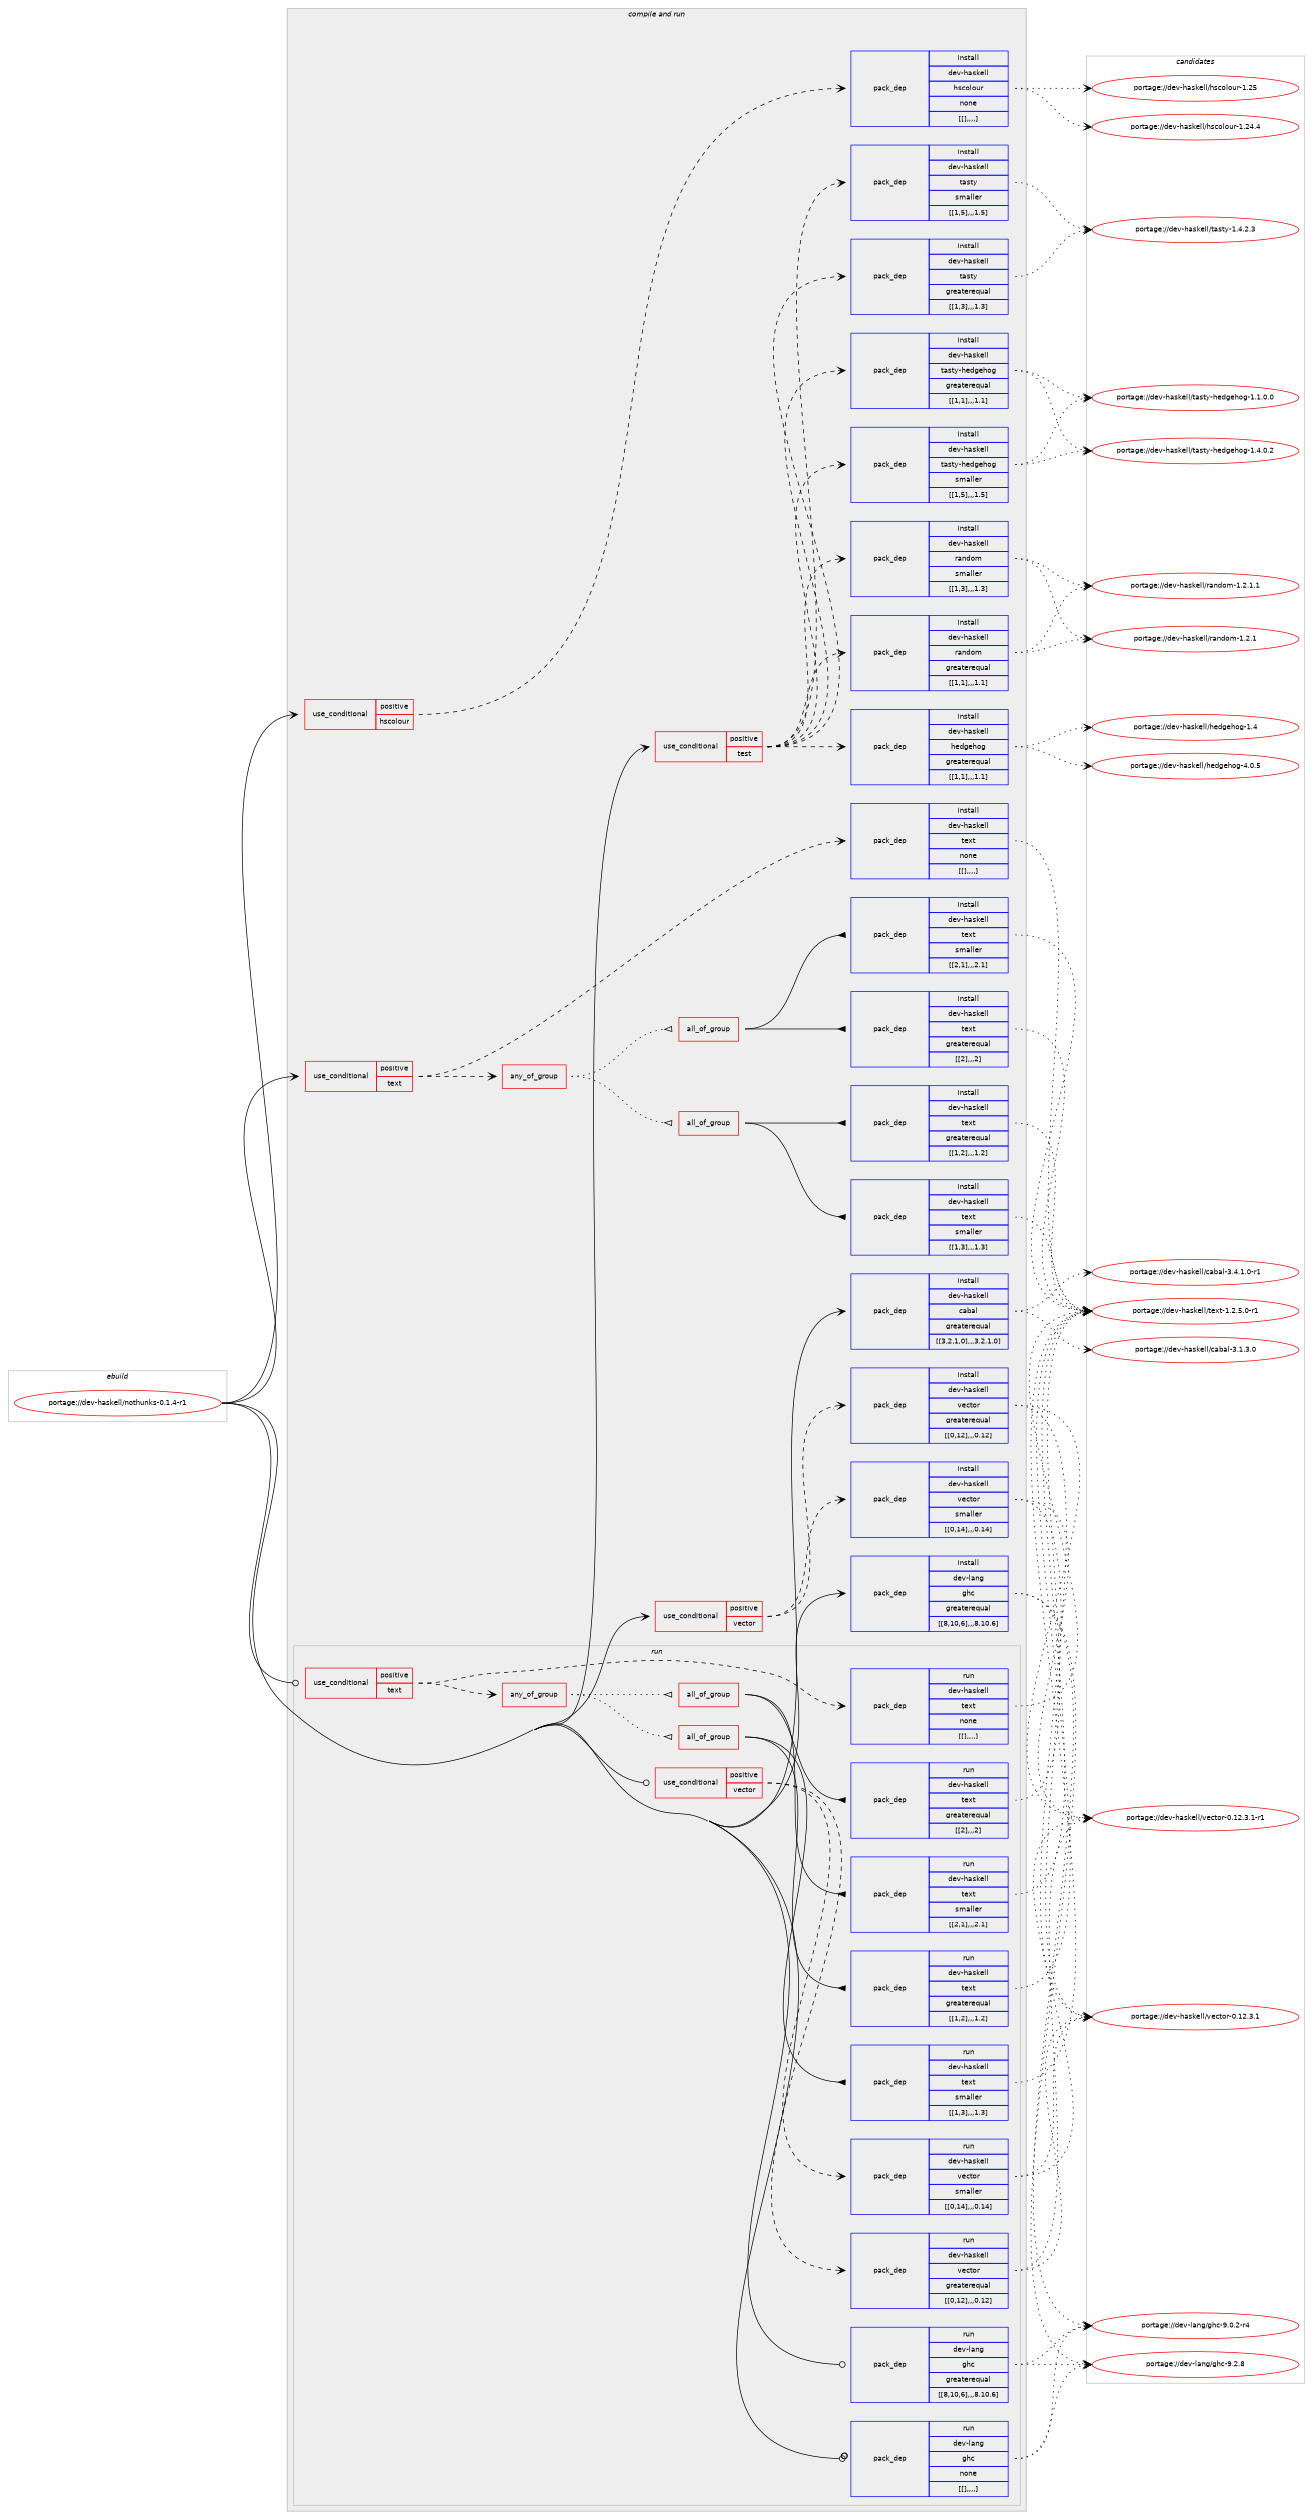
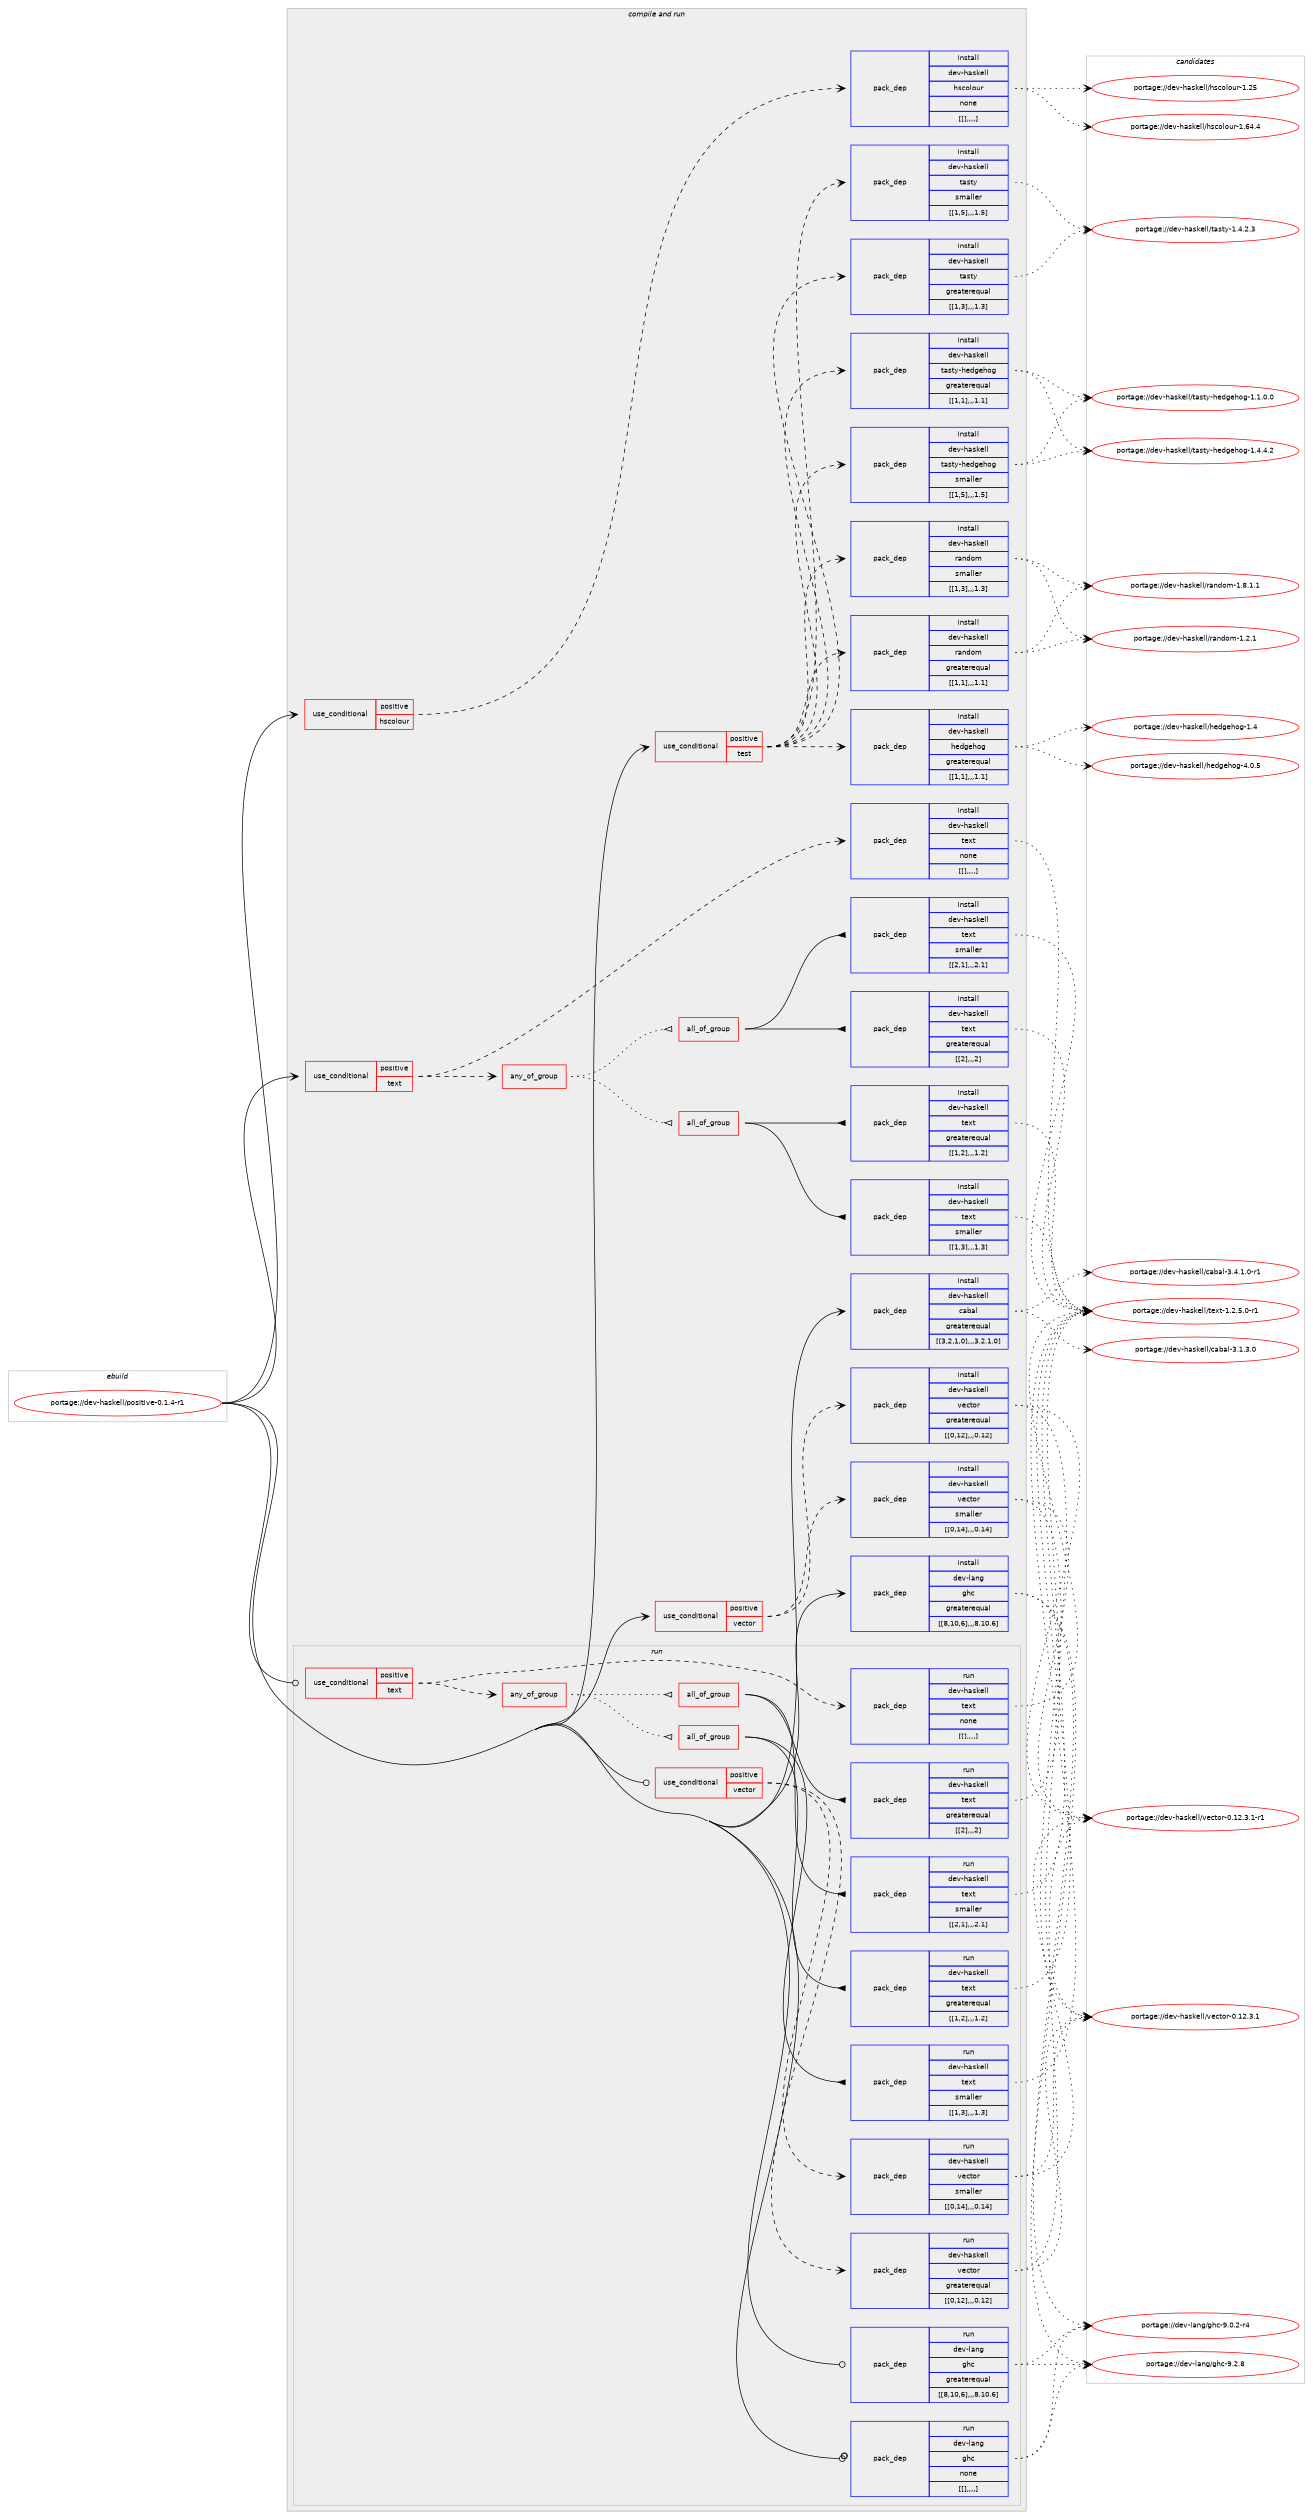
node "portage://dev-haskell/hscolour-1.24.4": label "portage://dev-haskell/hscolour-1.24.4" -> "portage://dev-haskell/hscolour-1.64.4"
node "portage://dev-haskell/tasty-hedgehog-1.4.0.2": label "portage://dev-haskell/tasty-hedgehog-1.4.0.2" -> "portage://dev-haskell/tasty-hedgehog-1.4.4.2"
node "portage://dev-haskell/random-1.2.1.1": label "portage://dev-haskell/random-1.2.1.1" -> "portage://dev-haskell/random-1.8.1.1"
node "portage://dev-haskell/nothunks-0.1.4-r1": label "portage://dev-haskell/nothunks-0.1.4-r1" -> "portage://dev-haskell/positive-0.1.4-r1"
